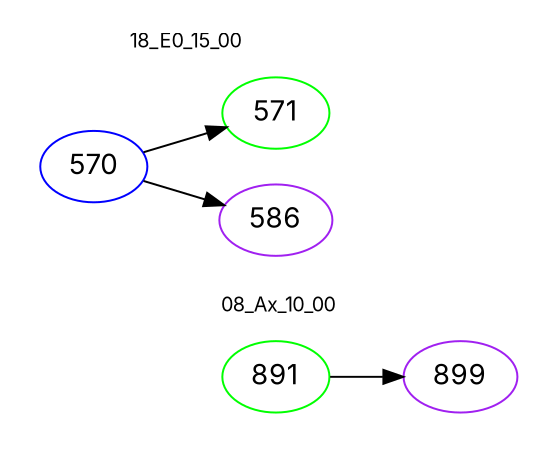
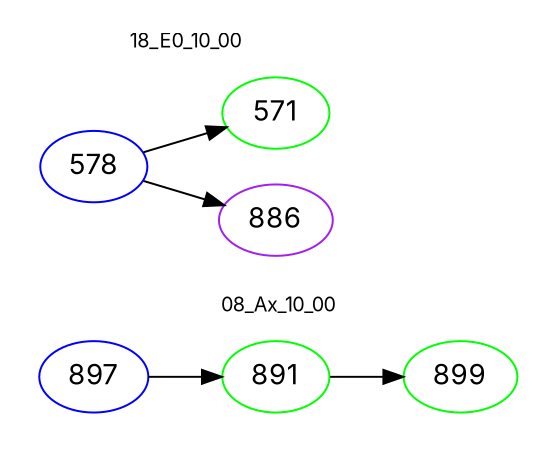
cluster "18_E0_15_00": label "18_E0_15_00" -> "18_E0_10_00"
node "570": label "570" -> "578"
node "586": label "586" -> "886"
node "897": added
node "899": color purple -> green
